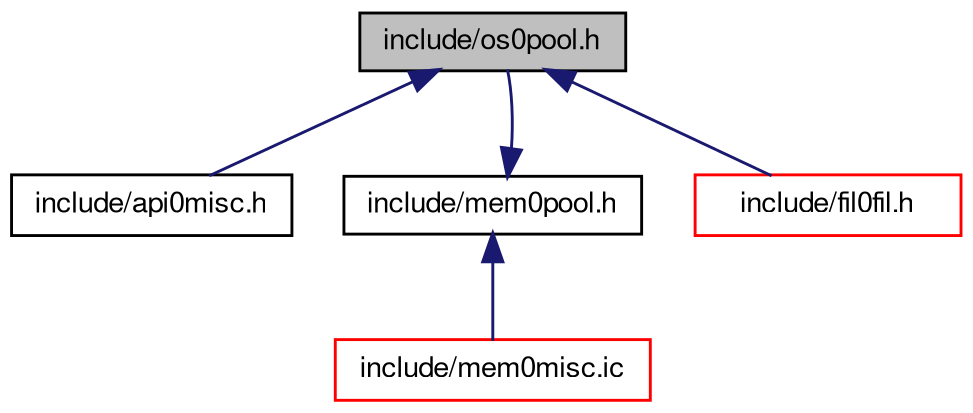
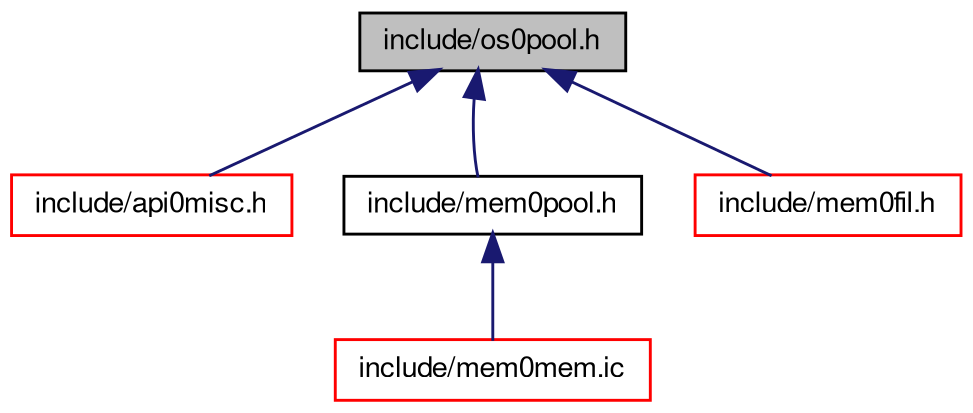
edge "include/os0pool.h" -> "include/mem0pool.h": reversed
node "include/api0misc.h": color black -> red
node "include/fil0fil.h": label "include/fil0fil.h" -> "include/mem0fil.h"
node "include/mem0misc.ic": label "include/mem0misc.ic" -> "include/mem0mem.ic"
